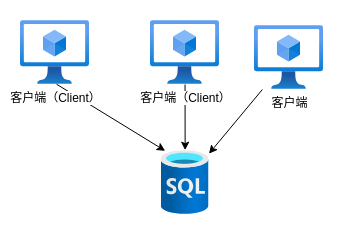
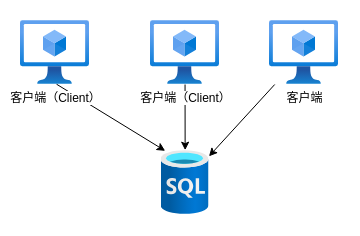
node "客户端": moved (289, 58) -> (304, 53)
